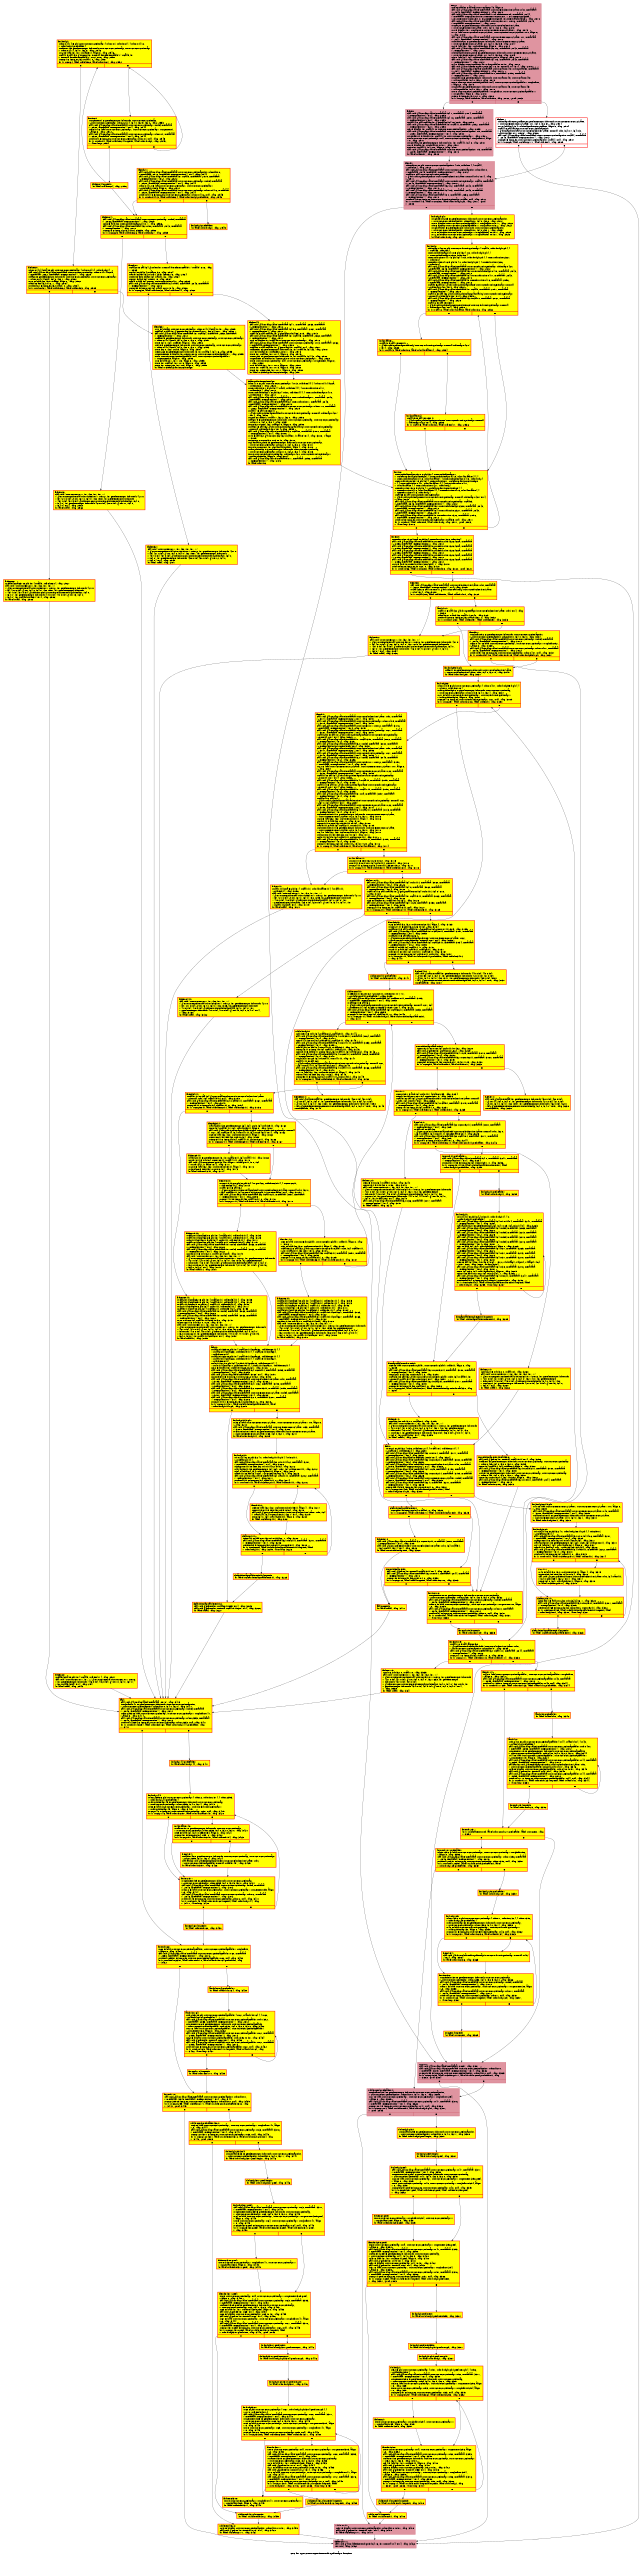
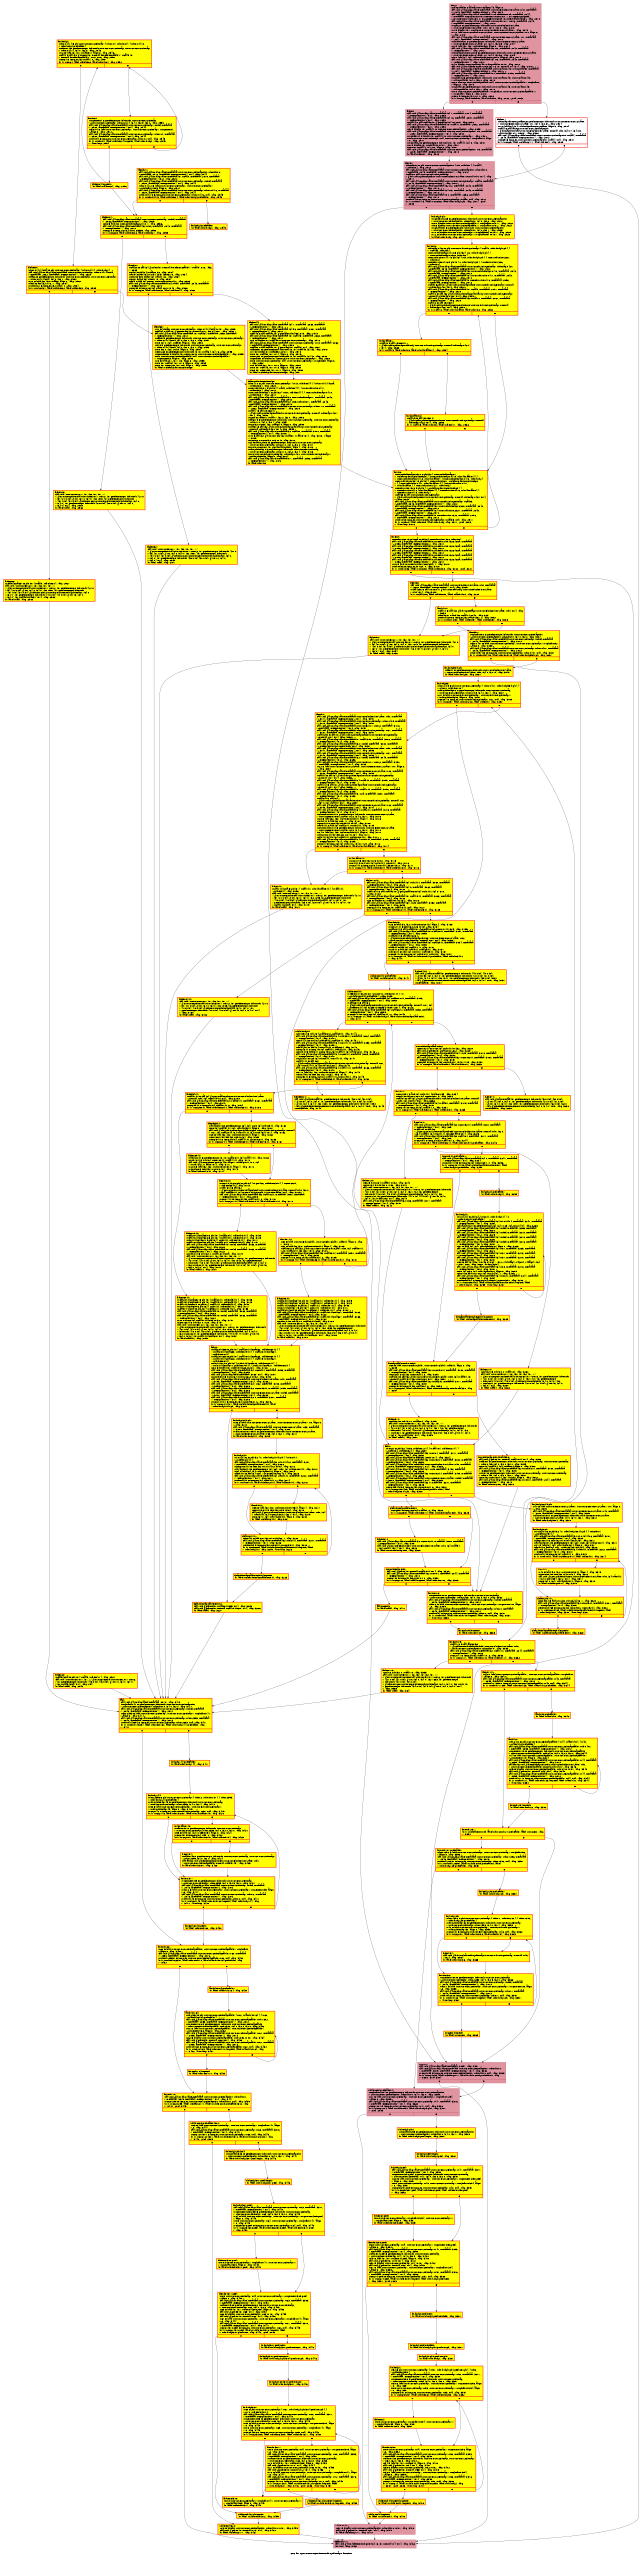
edge "land.rhs.i:" -> "for.body95.lr.ph:": now "land.rhs.i:" -> "if.end91:"
edge "if.then37.i:" -> "fail.loopexit:": now "if.then37.i:" -> "store_bitmap.exit:"
